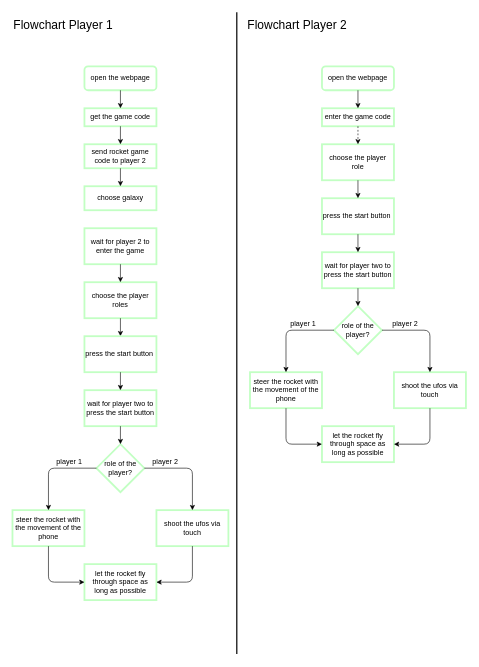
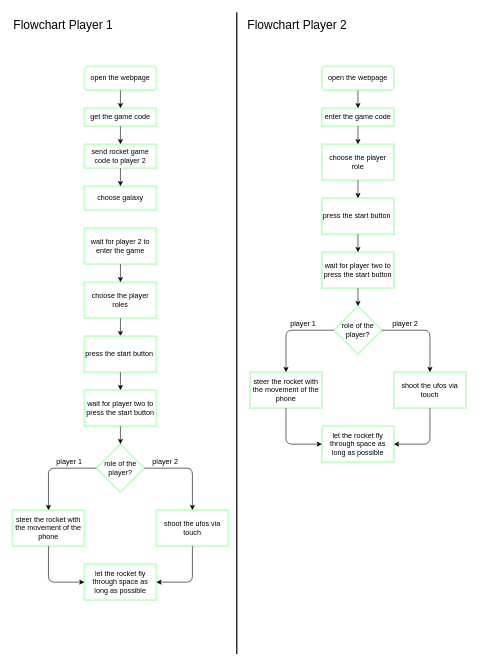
edge "enter the game code" -> "choose the player role": style dashed -> solid
